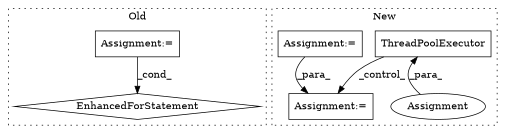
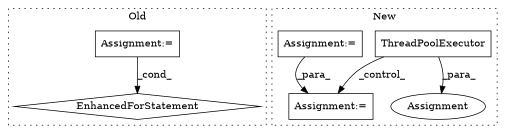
edge "Assignment" -> "ThreadPoolExecutor": reversed
